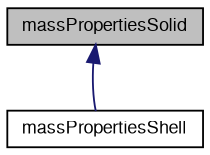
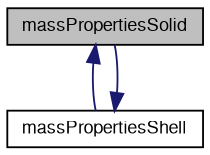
edge "massPropertiesSolid" -> "massPropertiesShell": added
